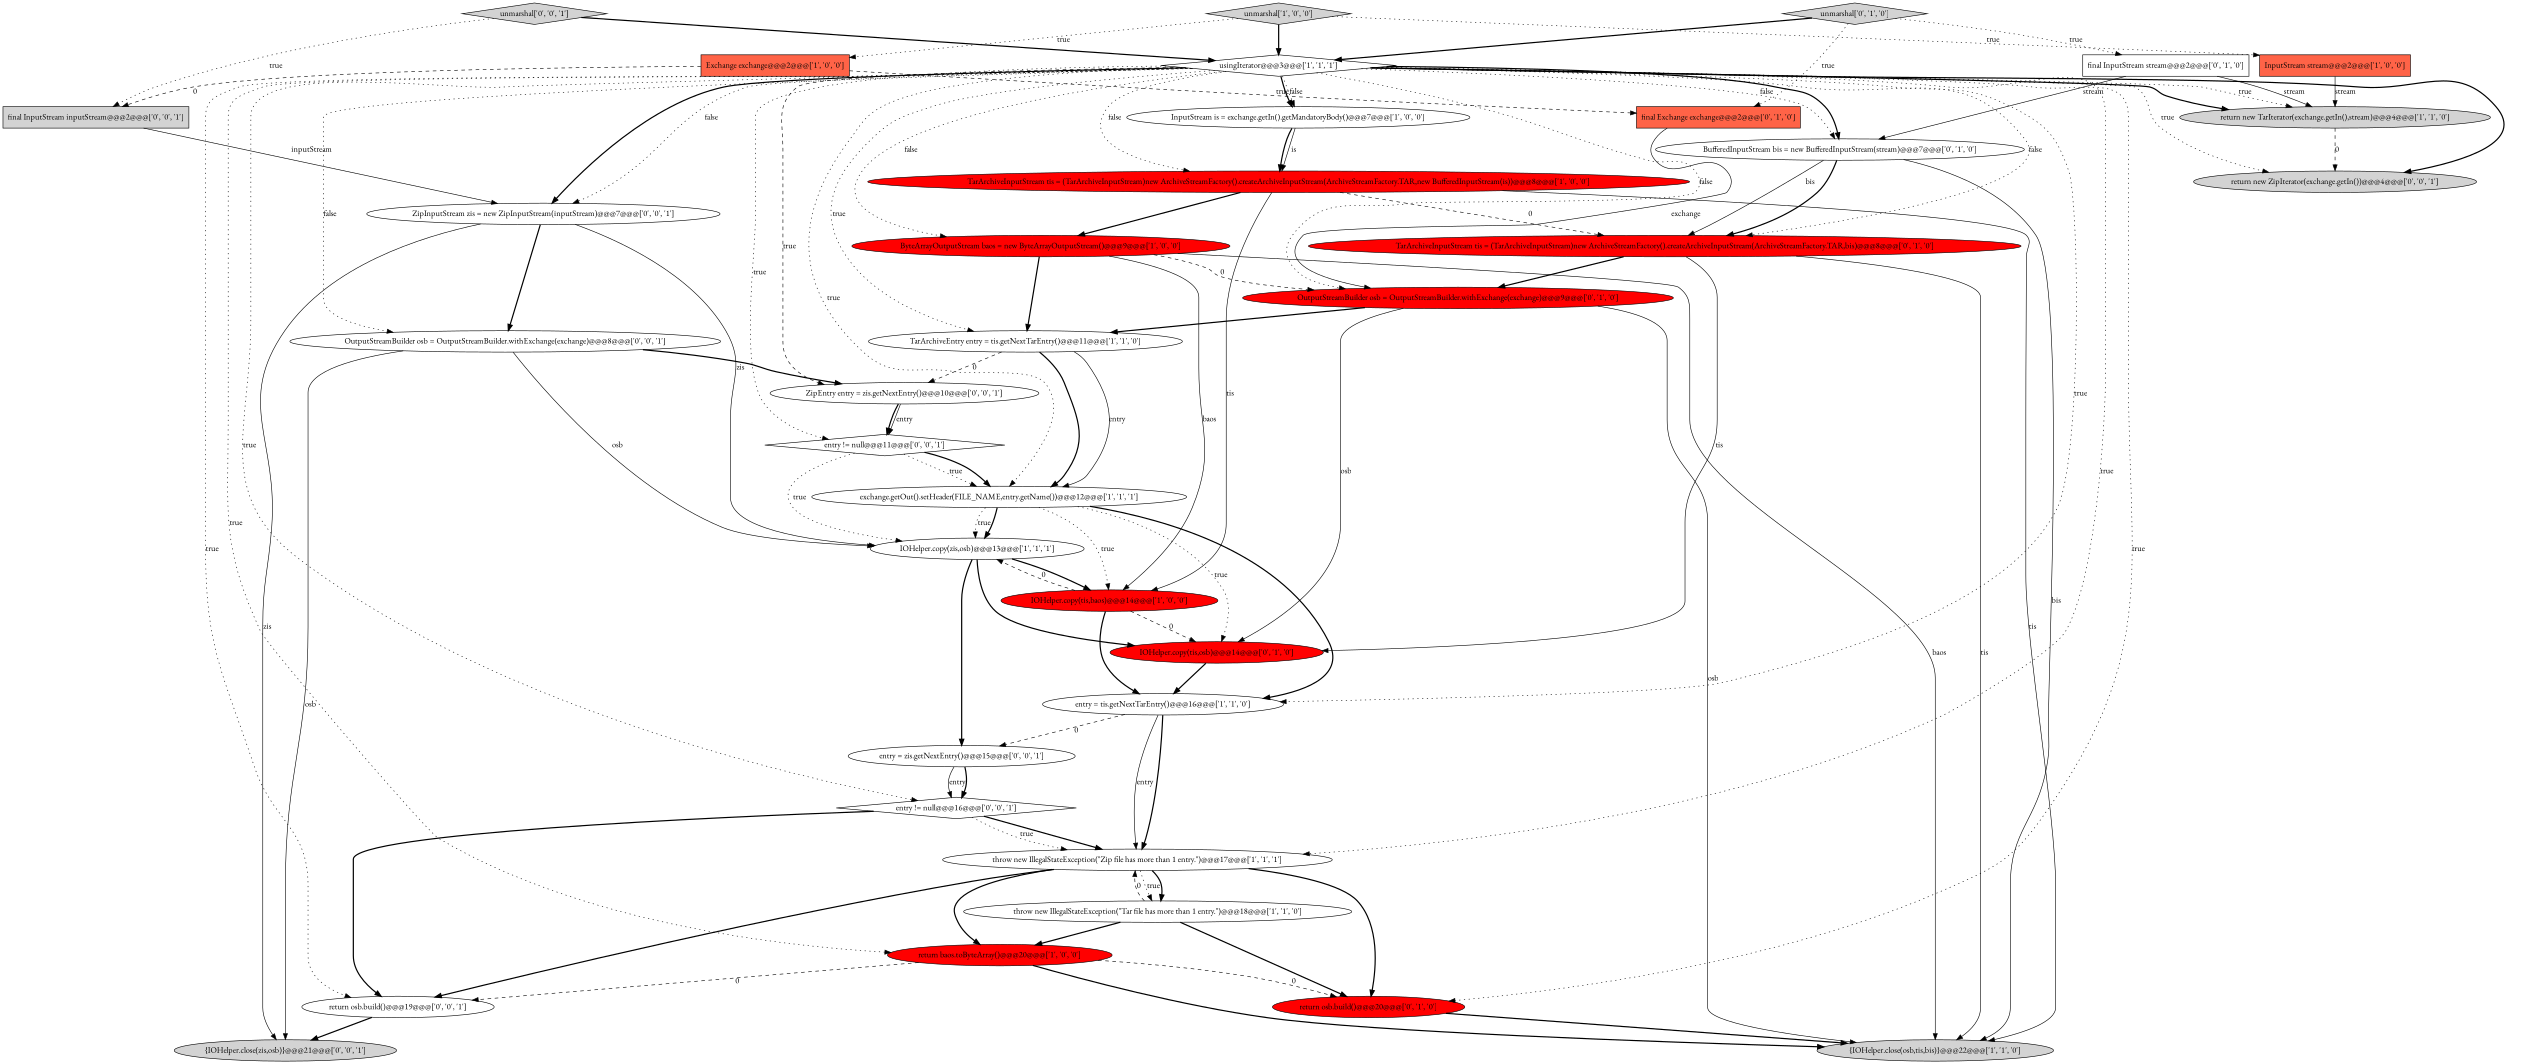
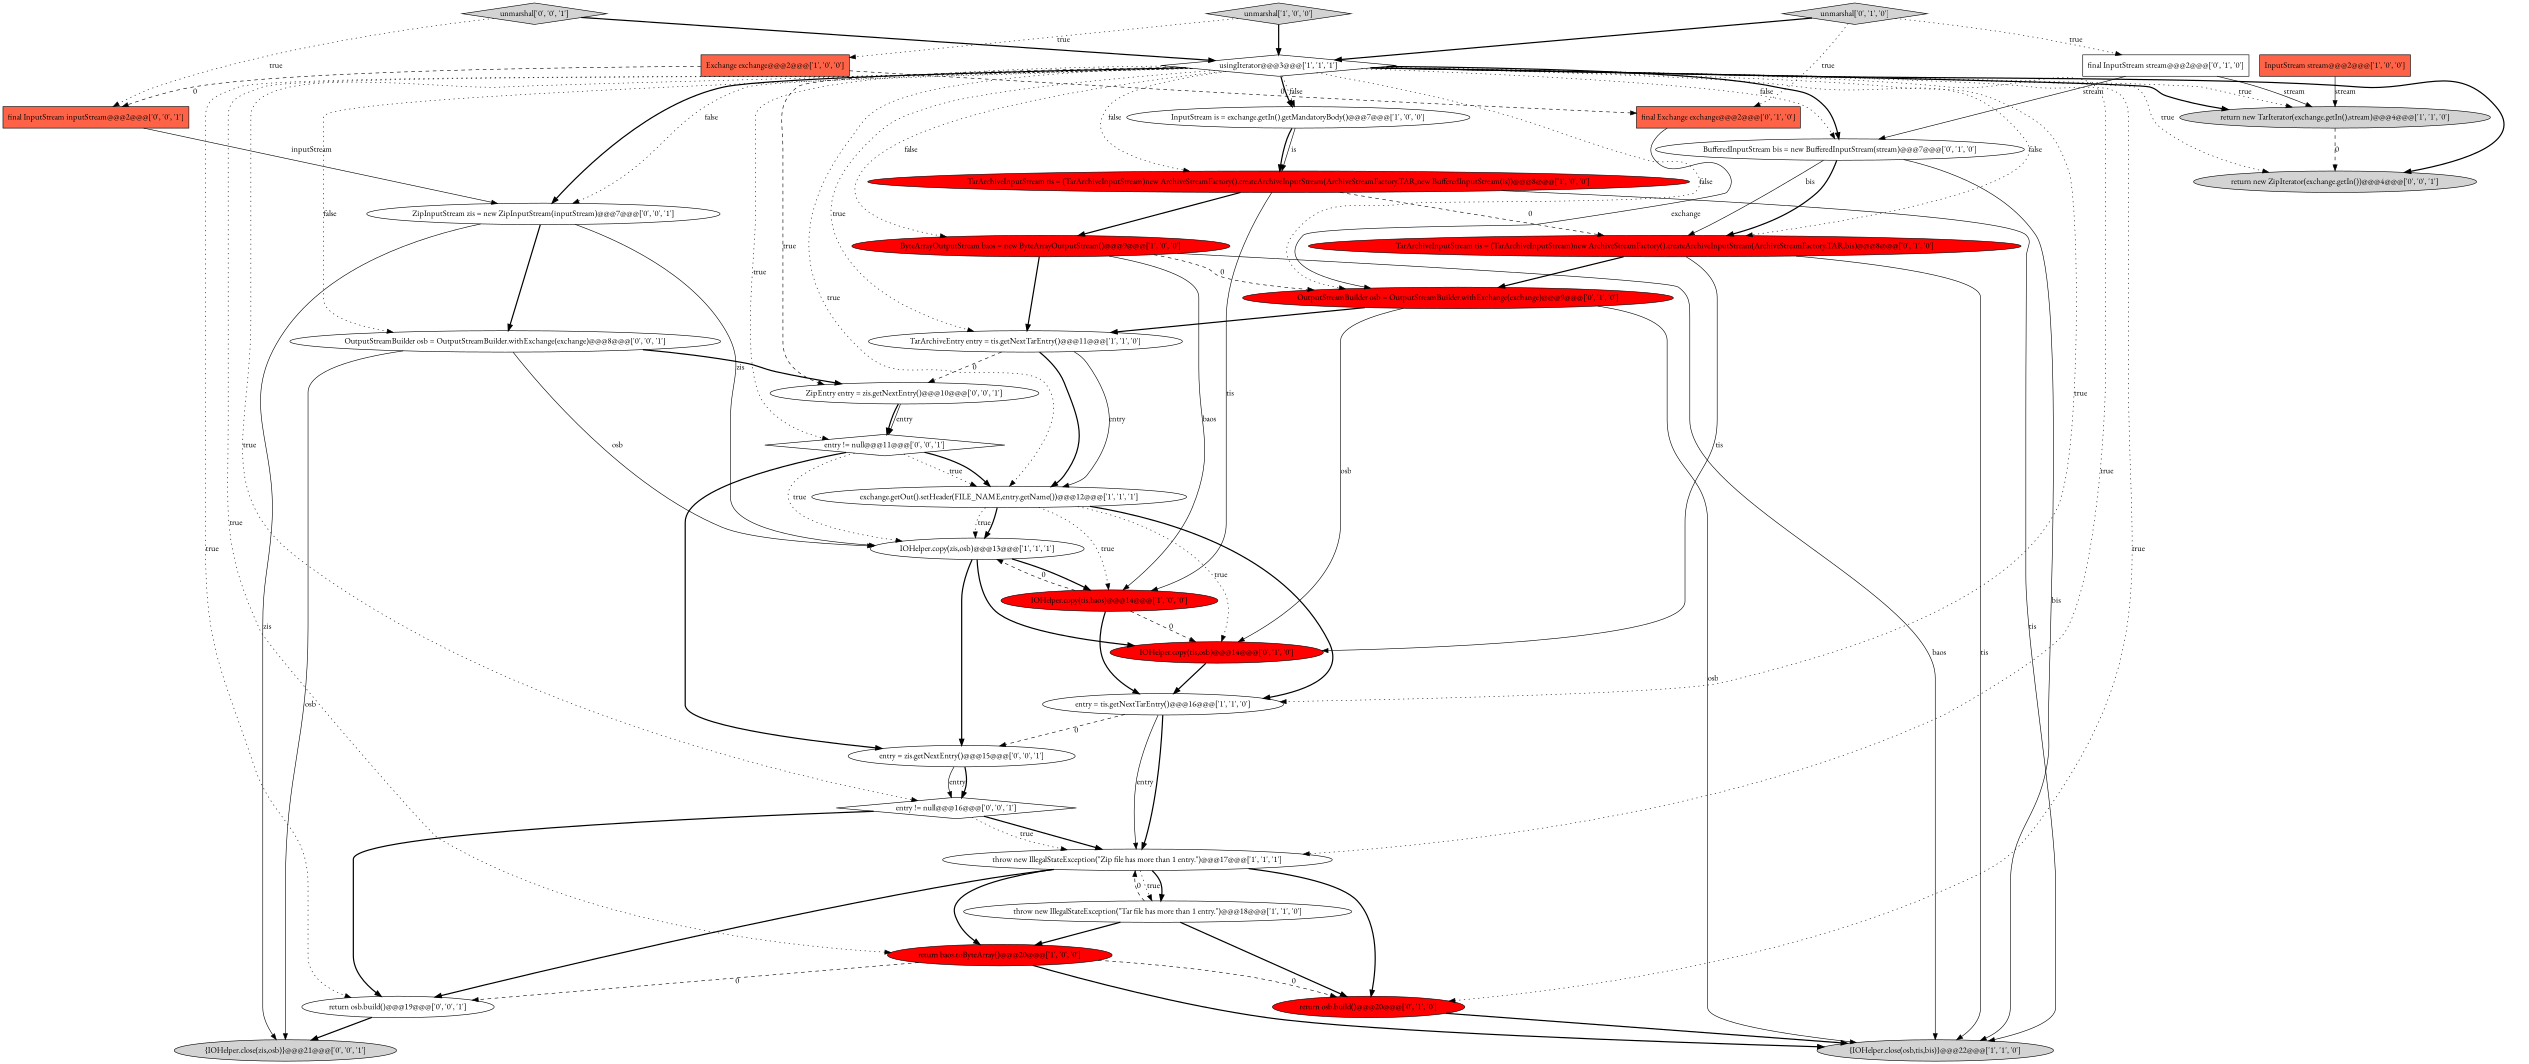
edge "unmarshal['1', '0', '0']" -> "InputStream stream@@@2@@@['1', '0', '0']": removed, label "true"
edge "Exchange exchange@@@2@@@['1', '0', '0']" -> "final Exchange exchange@@@2@@@['0', '1', '0']": label "true" -> "0"
node "final InputStream inputStream@@@2@@@['0', '0', '1']": fillcolor lightgray -> tomato
edge "entry != null@@@11@@@['0', '0', '1']" -> "entry = zis.getNextEntry()@@@15@@@['0', '0', '1']": added
